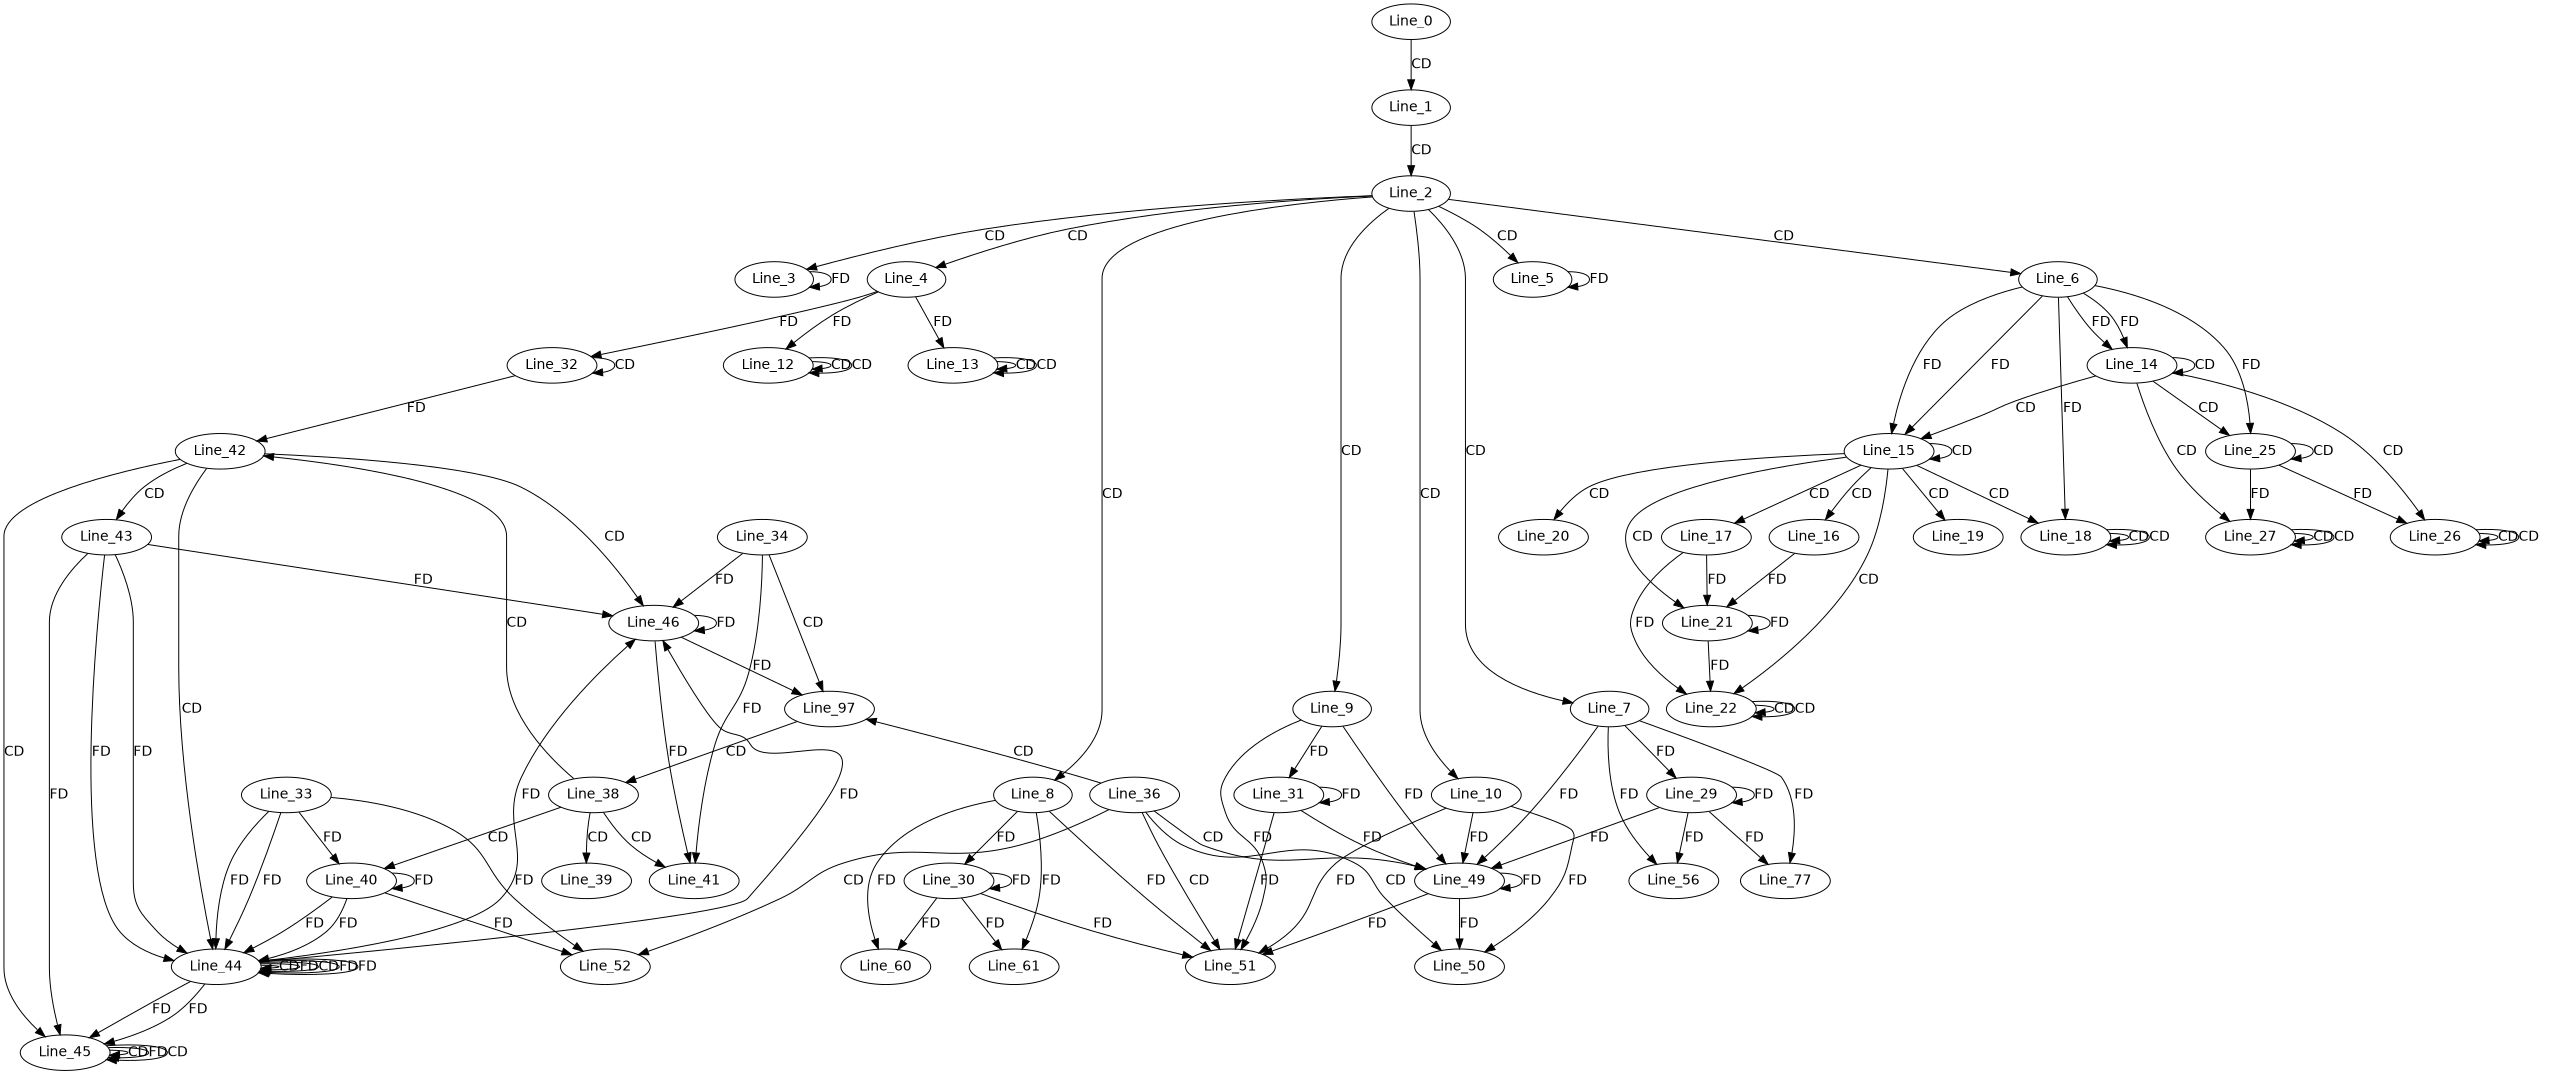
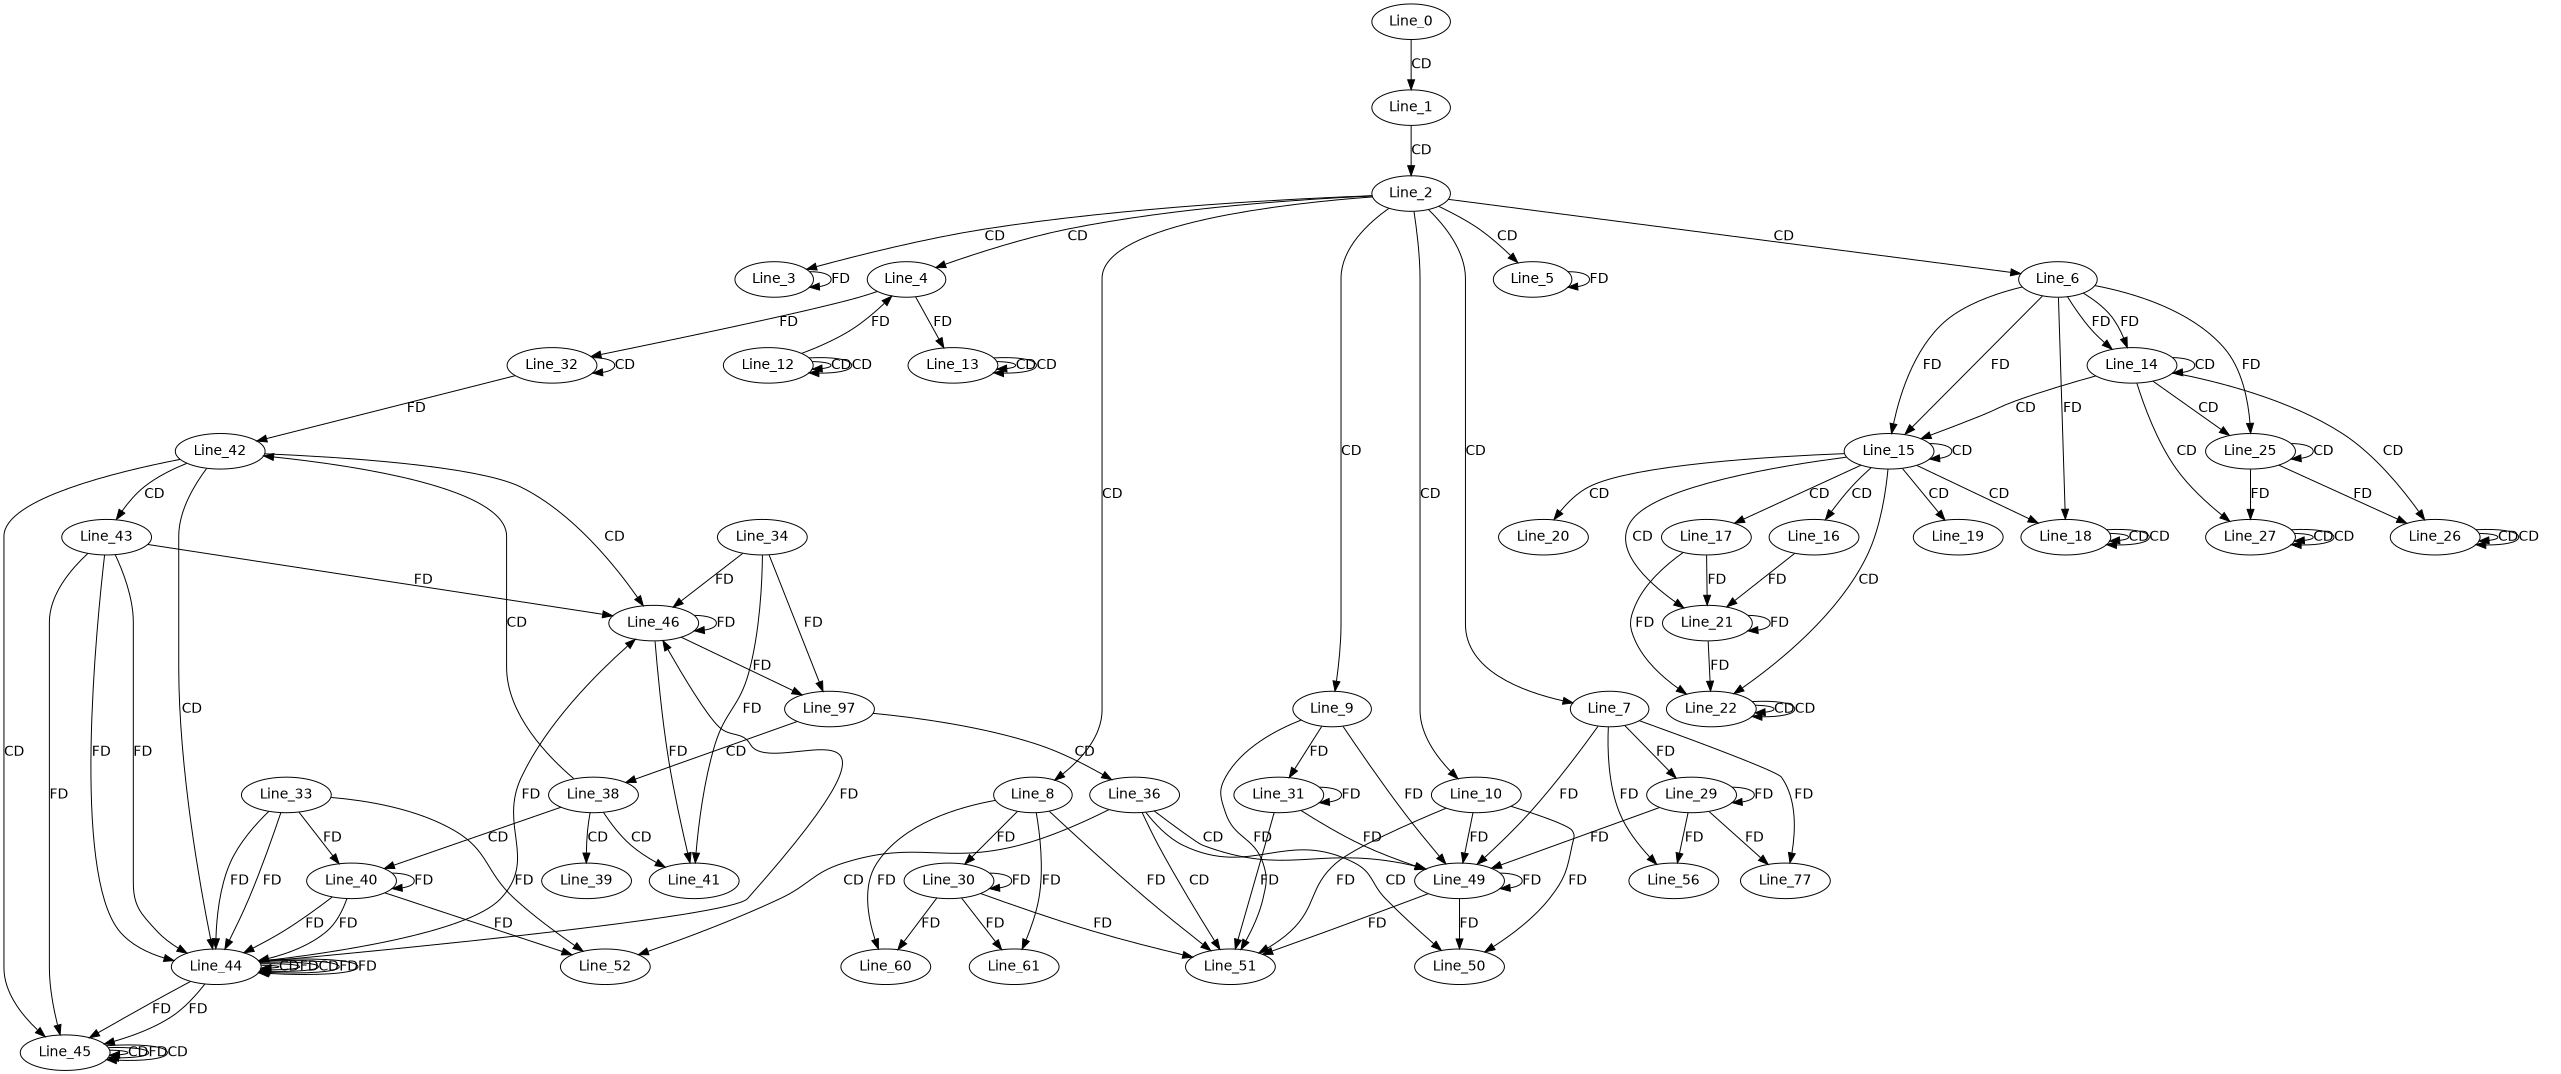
edge "Line_4" -> "Line_12": reversed
edge "Line_34" -> "Line_97": label "CD" -> "FD"
edge "Line_36" -> "Line_97": reversed
